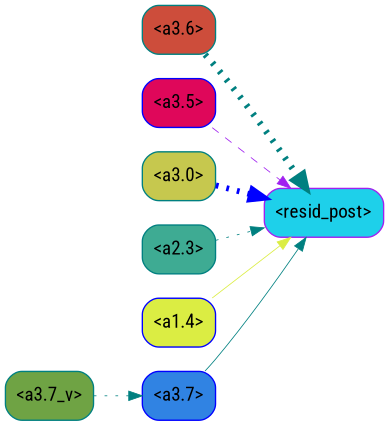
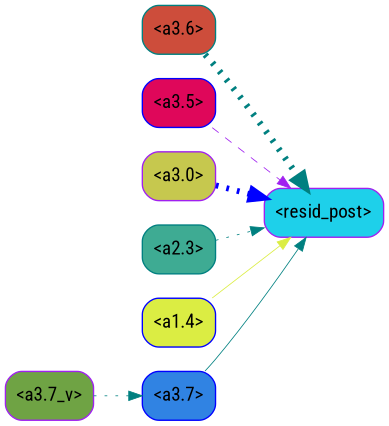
node "<a3.0>": color teal -> purple
node "<a3.7_v>": color teal -> purple
